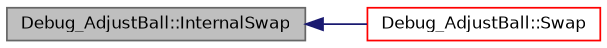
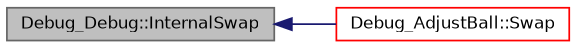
node "Debug_AdjustBall::InternalSwap": label "Debug_AdjustBall::InternalSwap" -> "Debug_Debug::InternalSwap"
